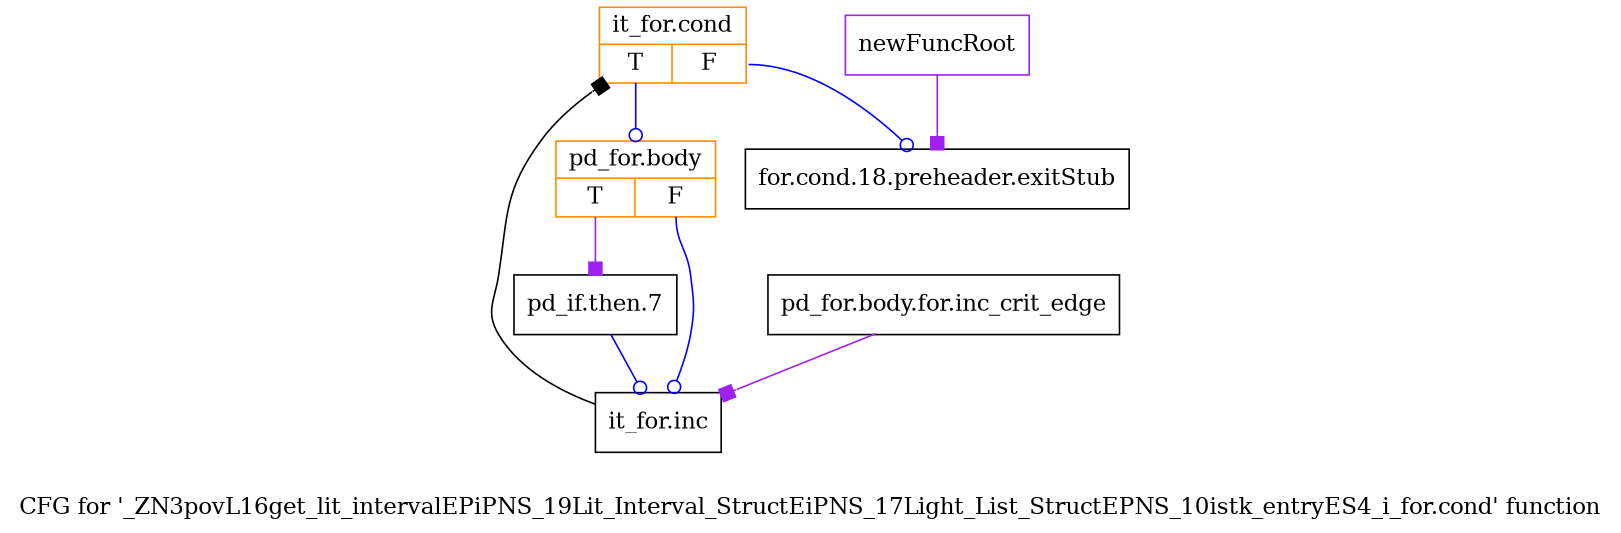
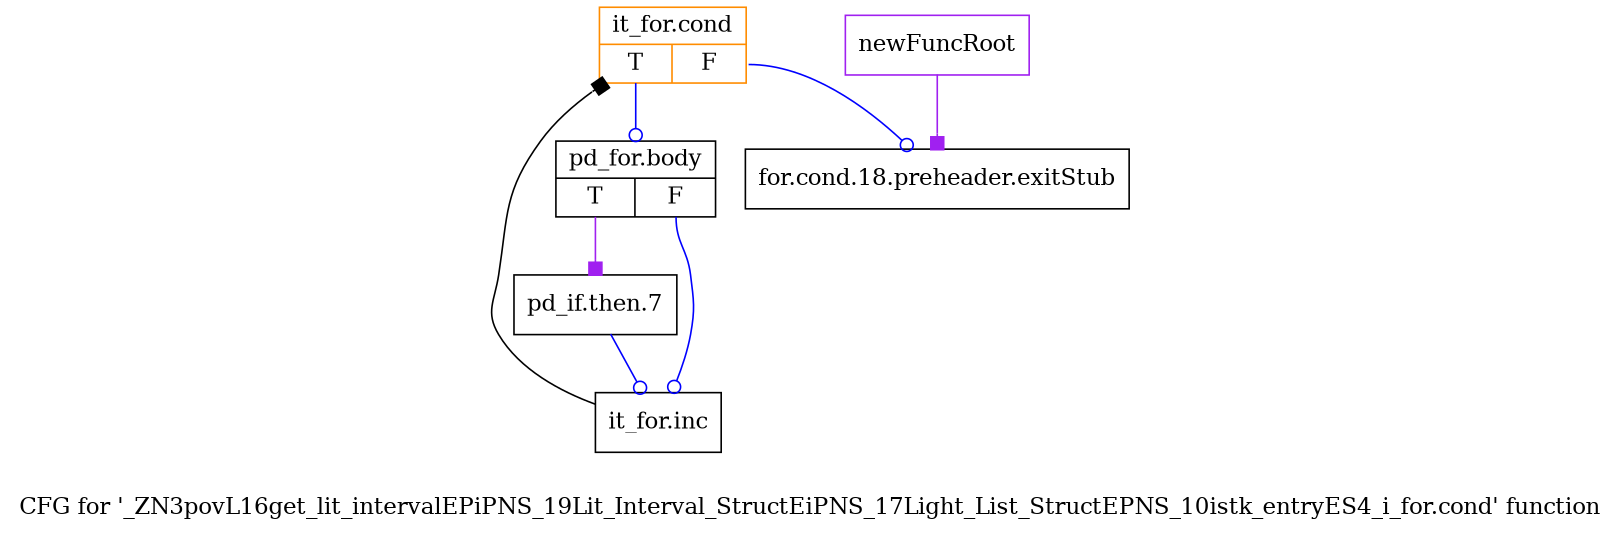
node "pd_for.body": color darkorange -> black
node "pd_for.body.for.inc_crit_edge": removed
